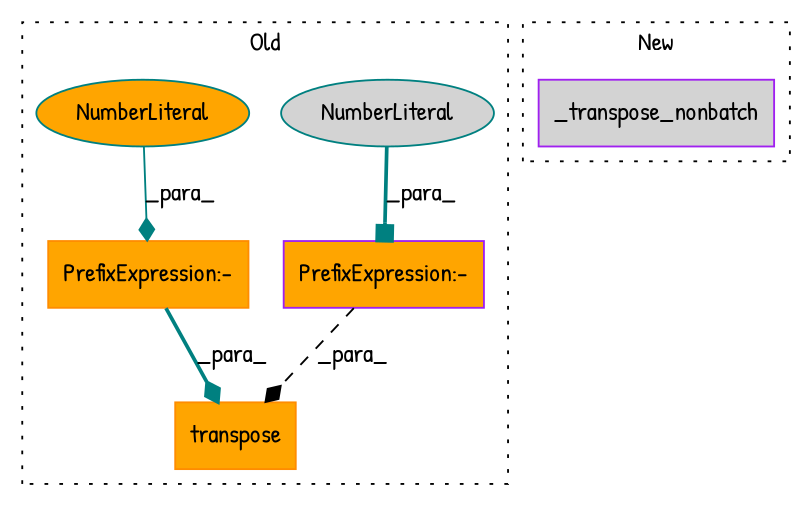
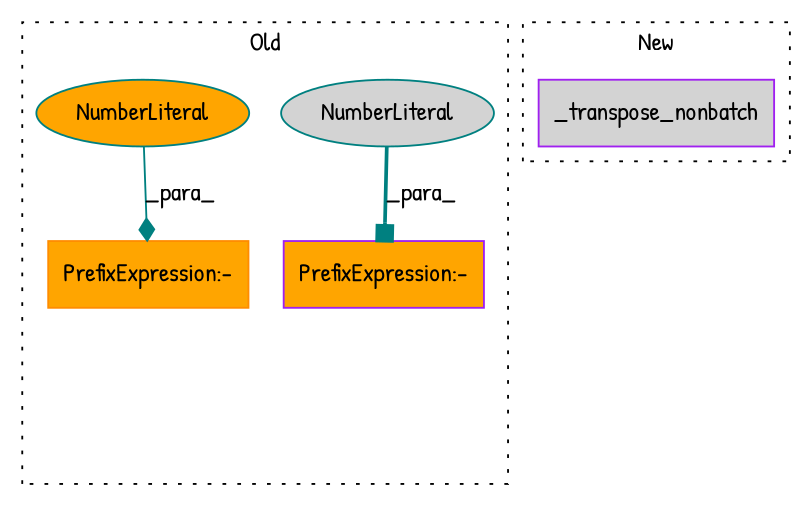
node "transpose": removed
